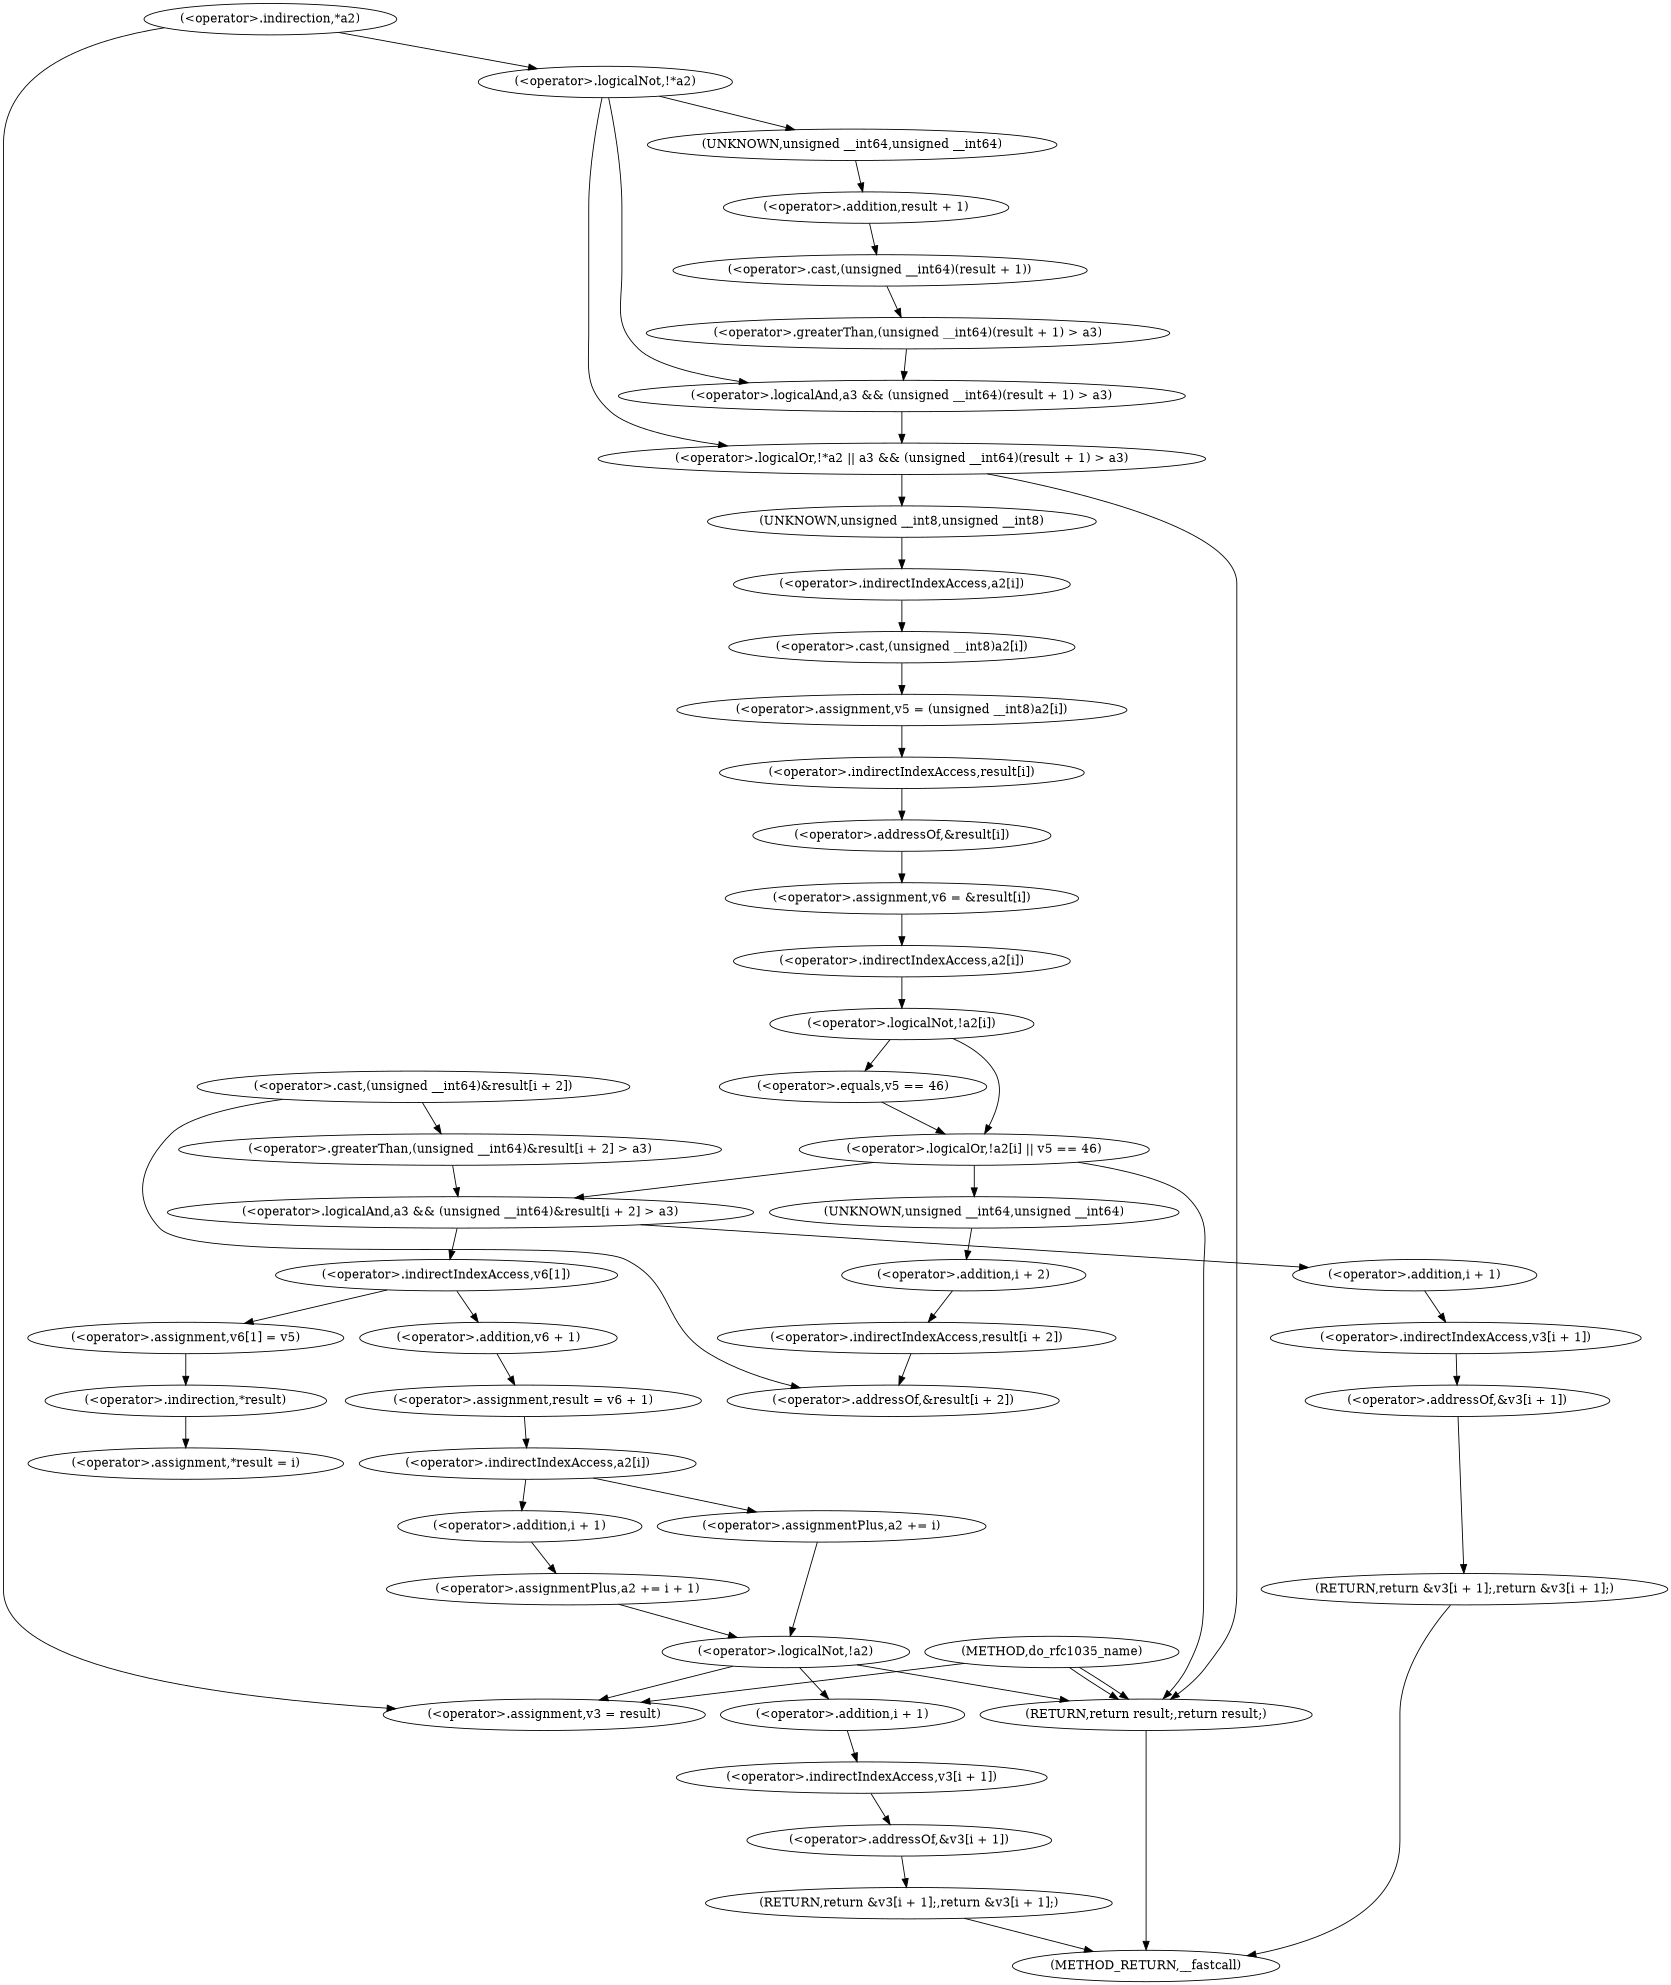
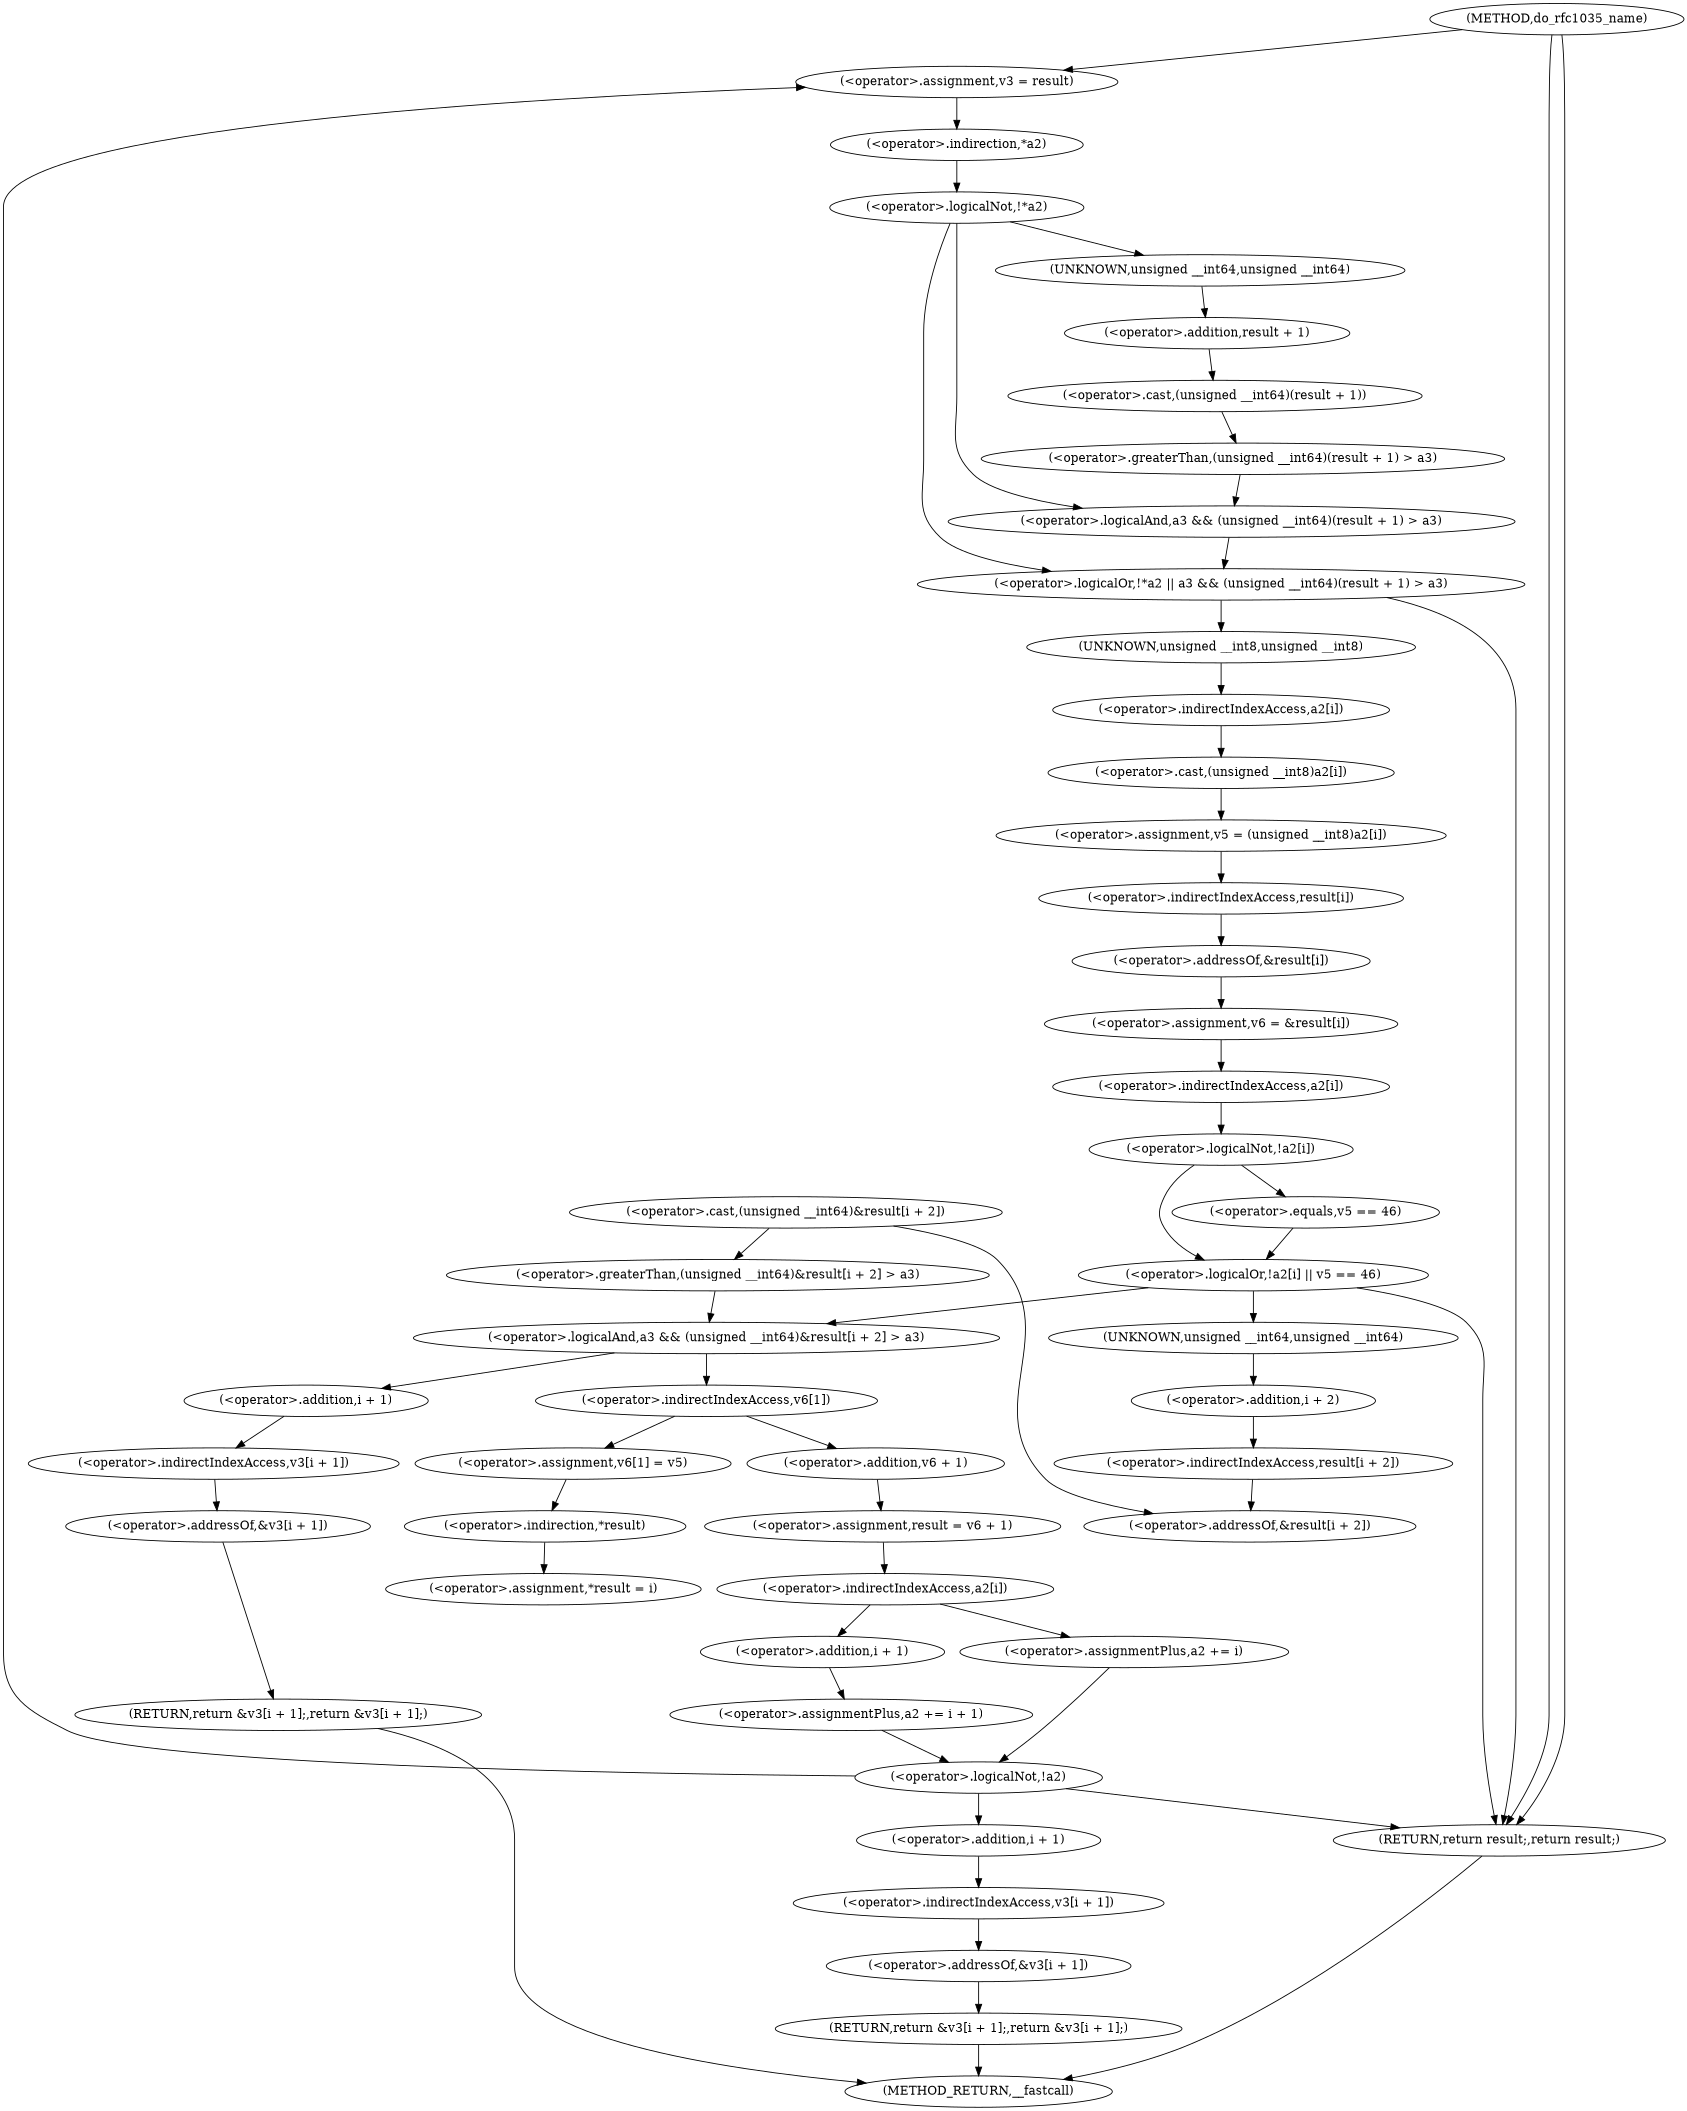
edge "(<operator>.indirection,*a2)" -> "(<operator>.assignment,v3 = result)": reversed
